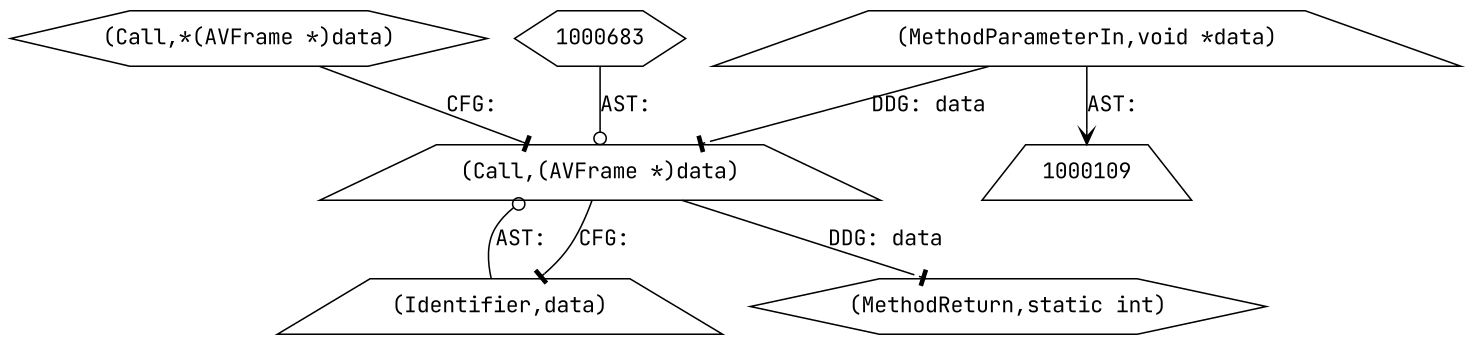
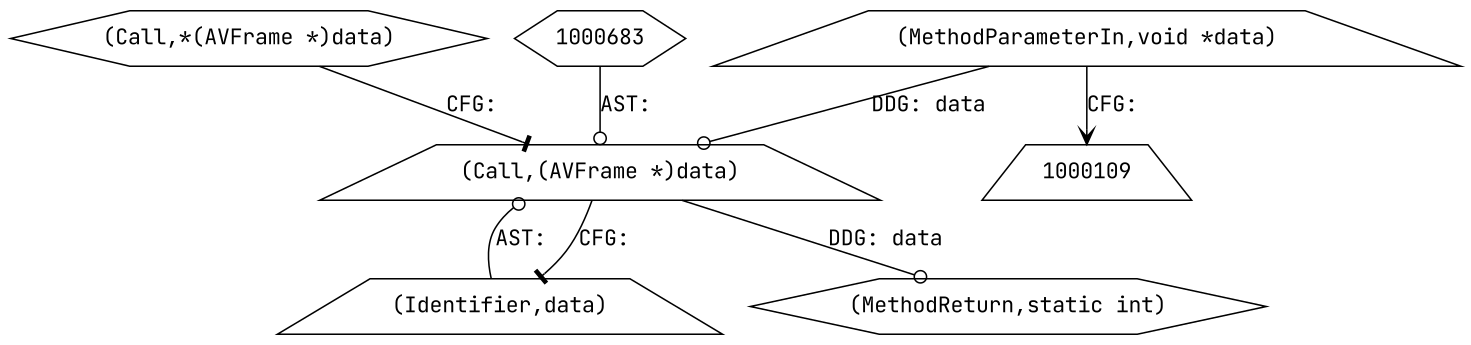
edge "(MethodParameterIn,void *data)" -> "(Call,(AVFrame *)data)": arrowhead tee -> odot
edge "(MethodParameterIn,void *data)" -> "1000109": label "AST: " -> "CFG: "
edge "(Call,(AVFrame *)data)" -> "(MethodReturn,static int)": arrowhead tee -> odot
